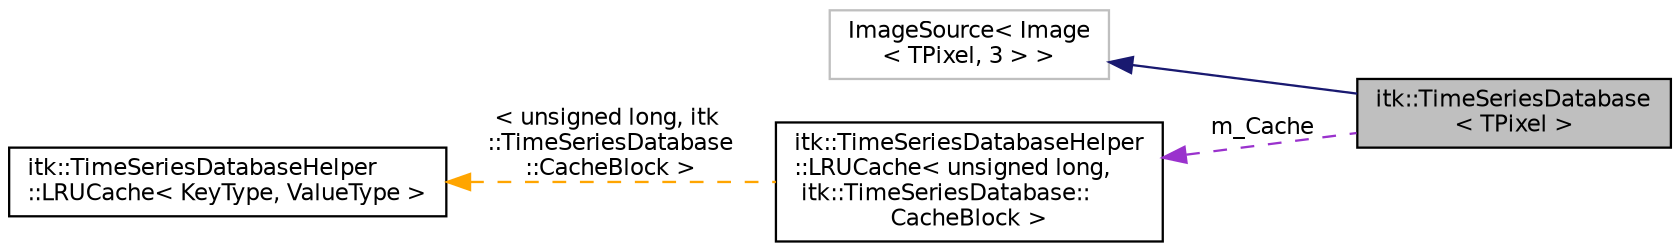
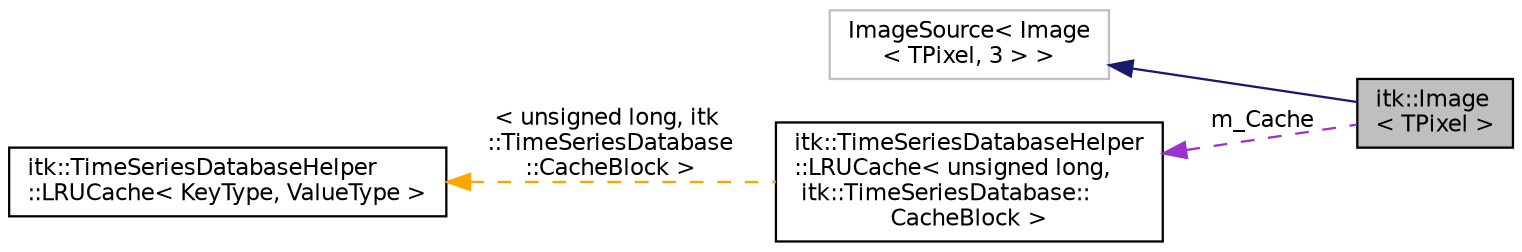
node "itk::TimeSeriesDatabase < TPixel >": label "itk::TimeSeriesDatabase < TPixel >" -> "itk::Image < TPixel >"
